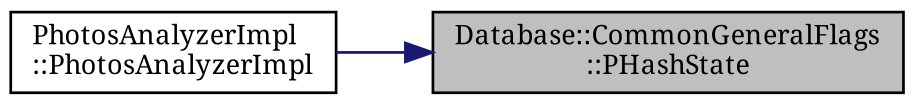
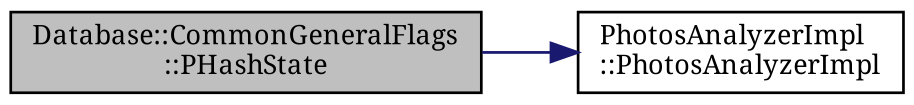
edge "PhotosAnalyzerImpl ::PhotosAnalyzerImpl" -> "Database::CommonGeneralFlags ::PHashState": reversed
